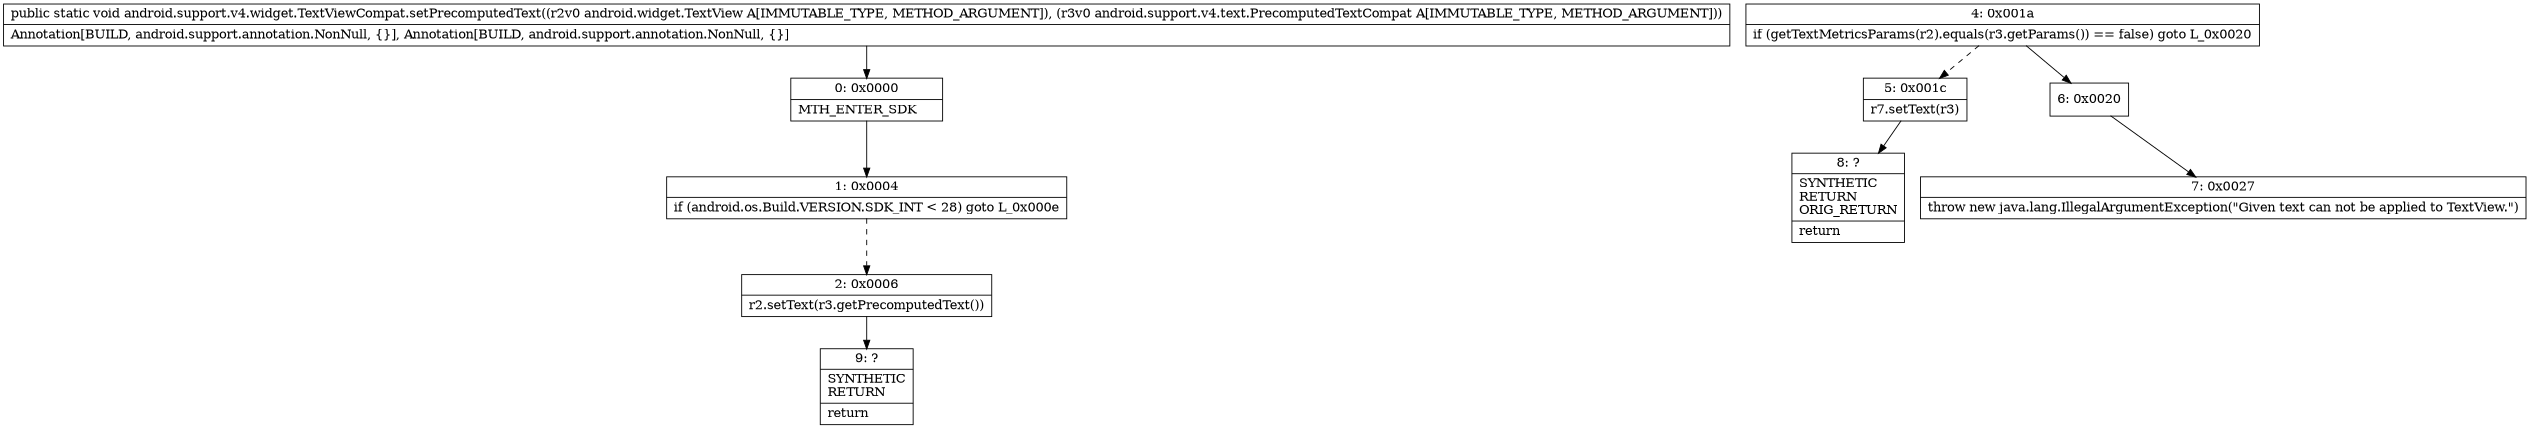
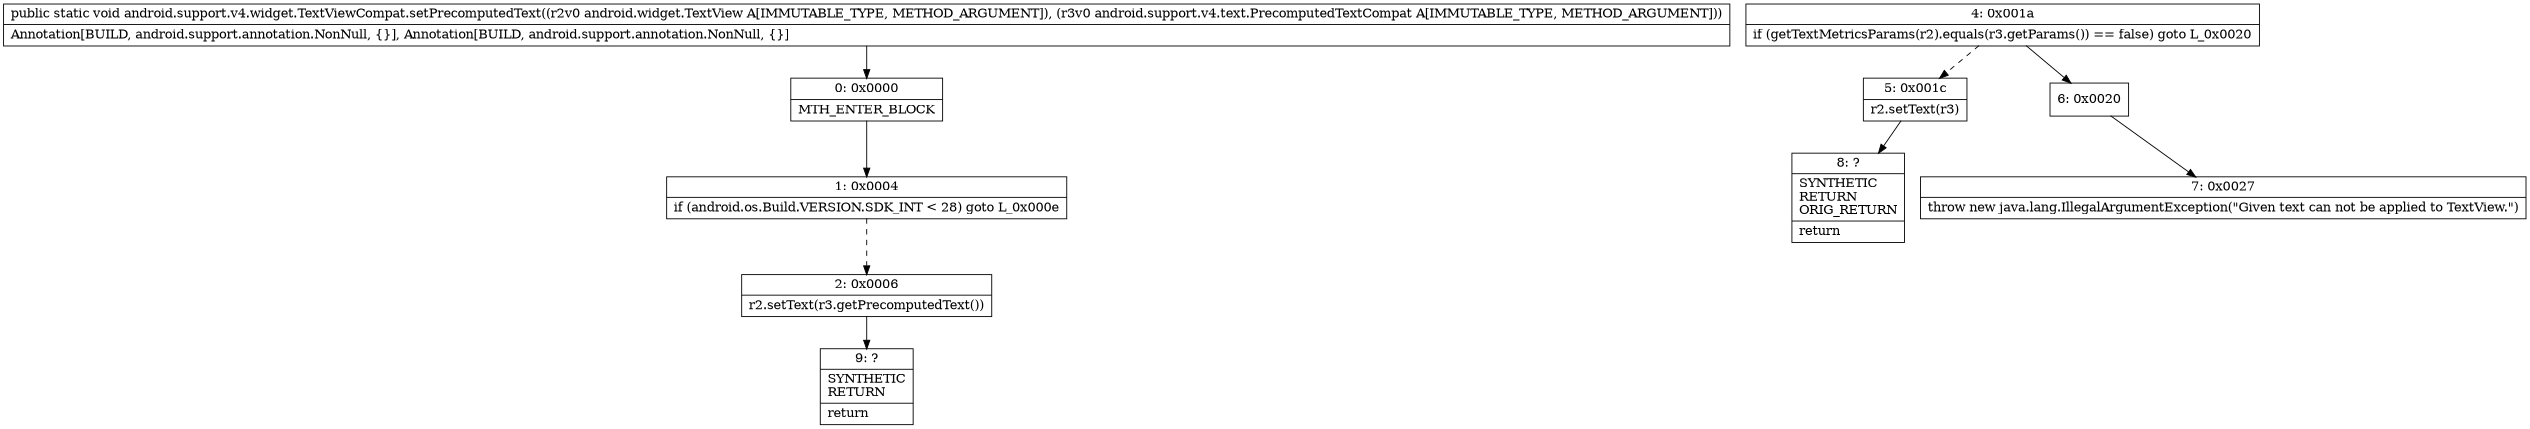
node "0: 0x0000": text "MTH_ENTER_SDK" -> "MTH_ENTER_BLOCK"
node "5: 0x001c": text "r7.setText(r3)" -> "r2.setText(r3)"
